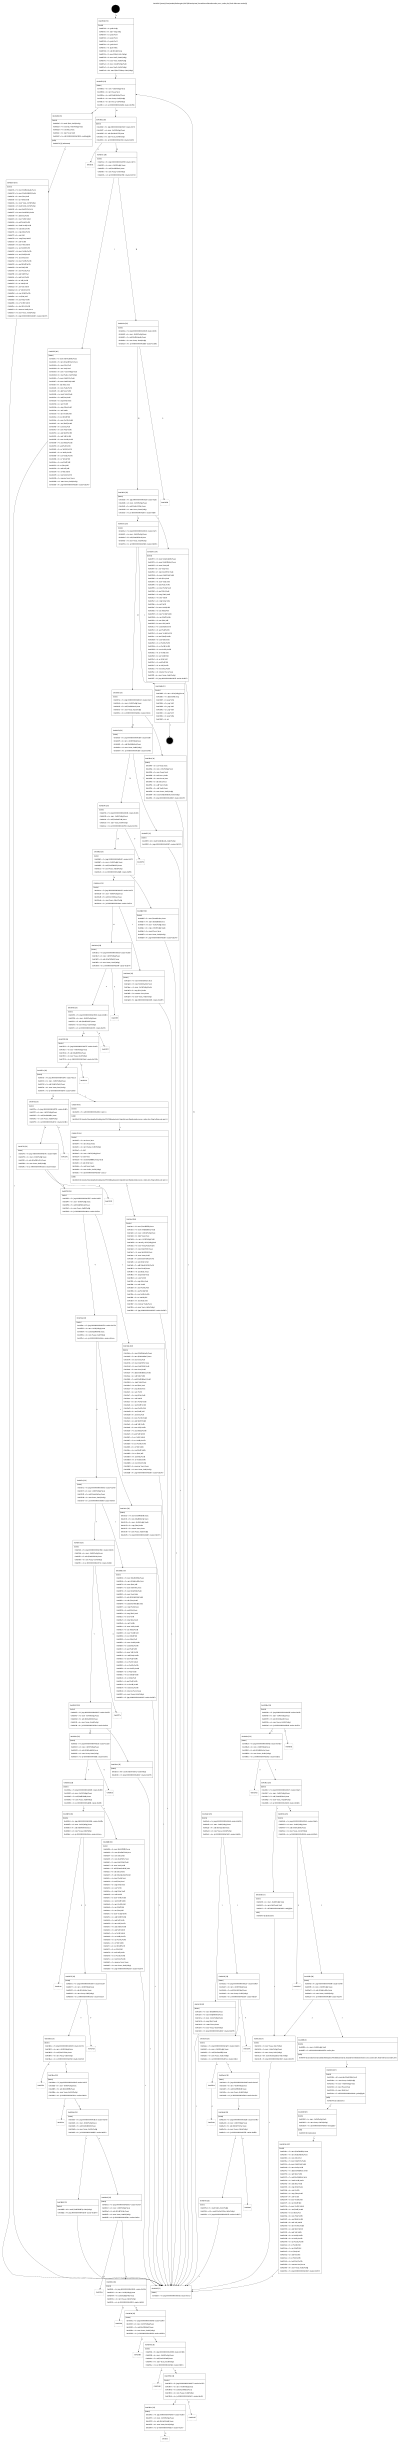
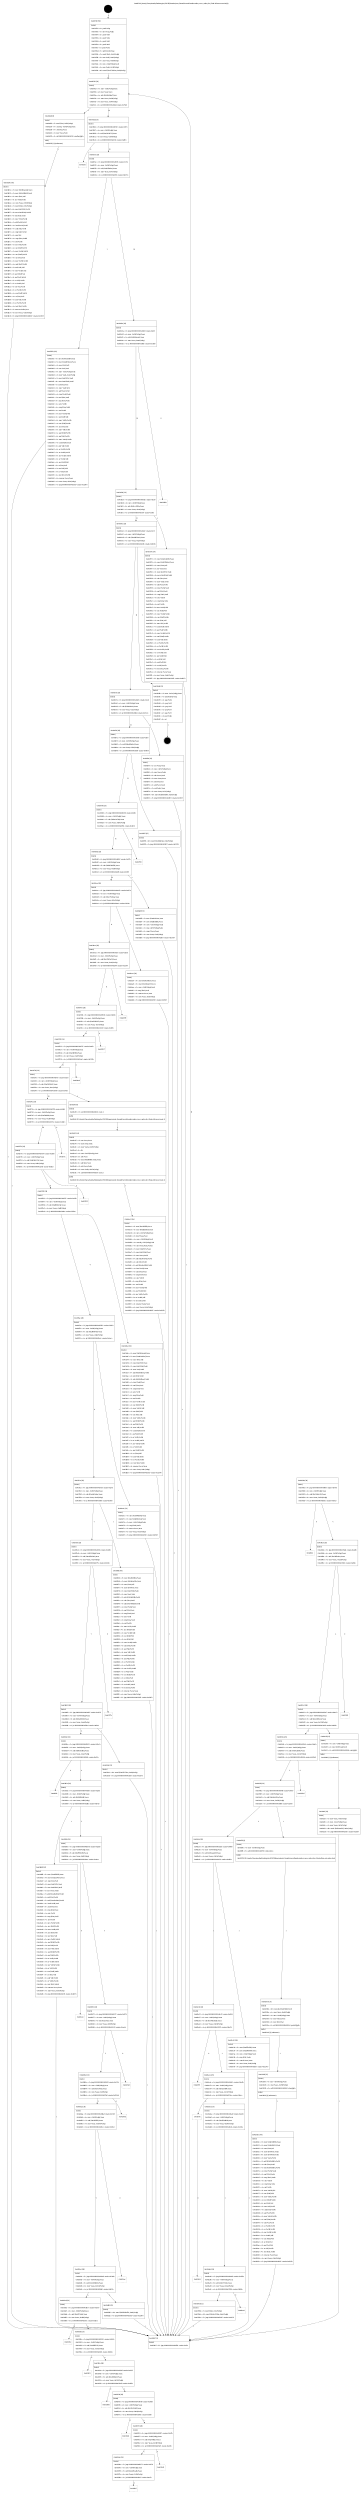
edge "0x4019fa [28]" -> "0x401c18 [24]": now "0x4019fa [28]" -> "0x401a16 [28]"
